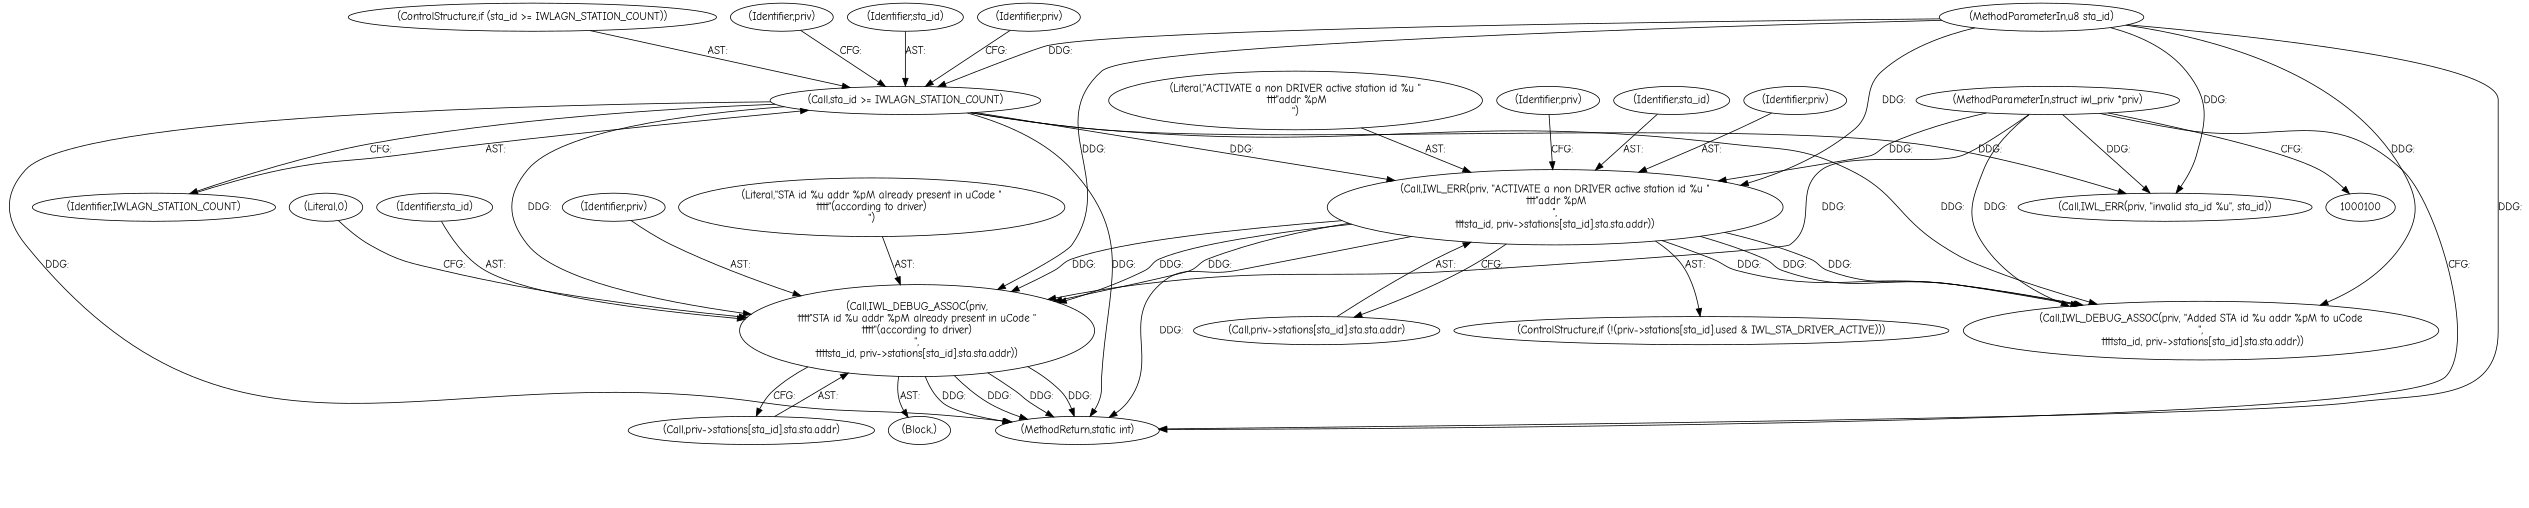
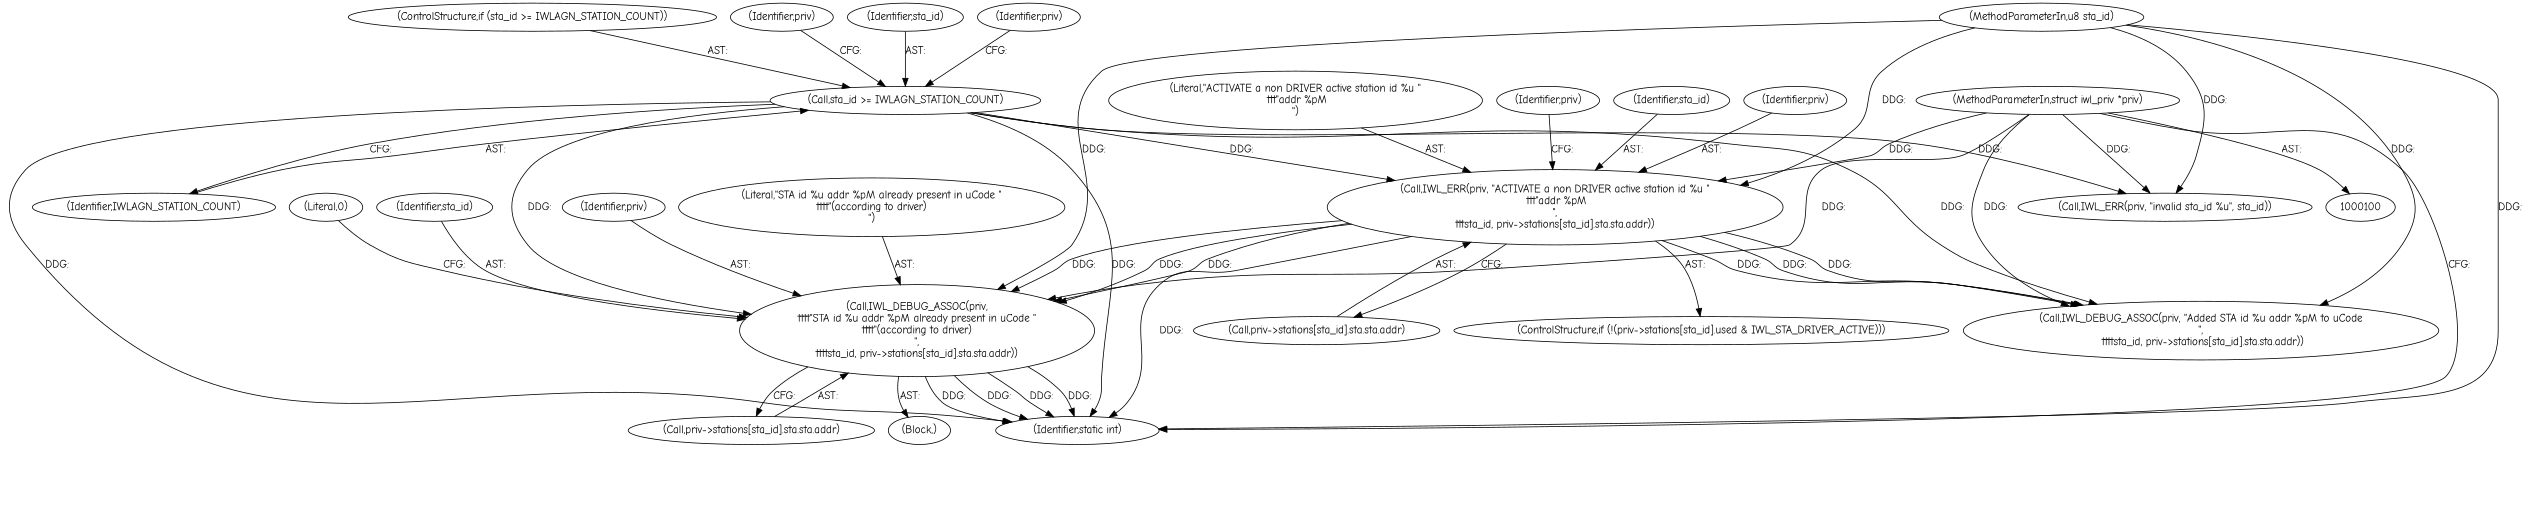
edge "(MethodParameterIn,u8 sta_id)" -> "(Call,sta_id >= IWLAGN_STATION_COUNT)": removed, label "DDG:"
edge "(MethodParameterIn,struct iwl_priv *priv)" -> "1000100": label "CFG: " -> "AST: "
node "(MethodReturn,static int)": label "(MethodReturn,static int)" -> "(Identifier,static int)"
